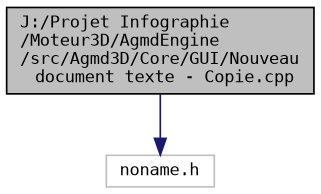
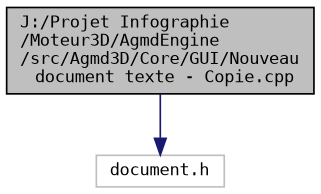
node "noname.h": label "noname.h" -> "document.h"
